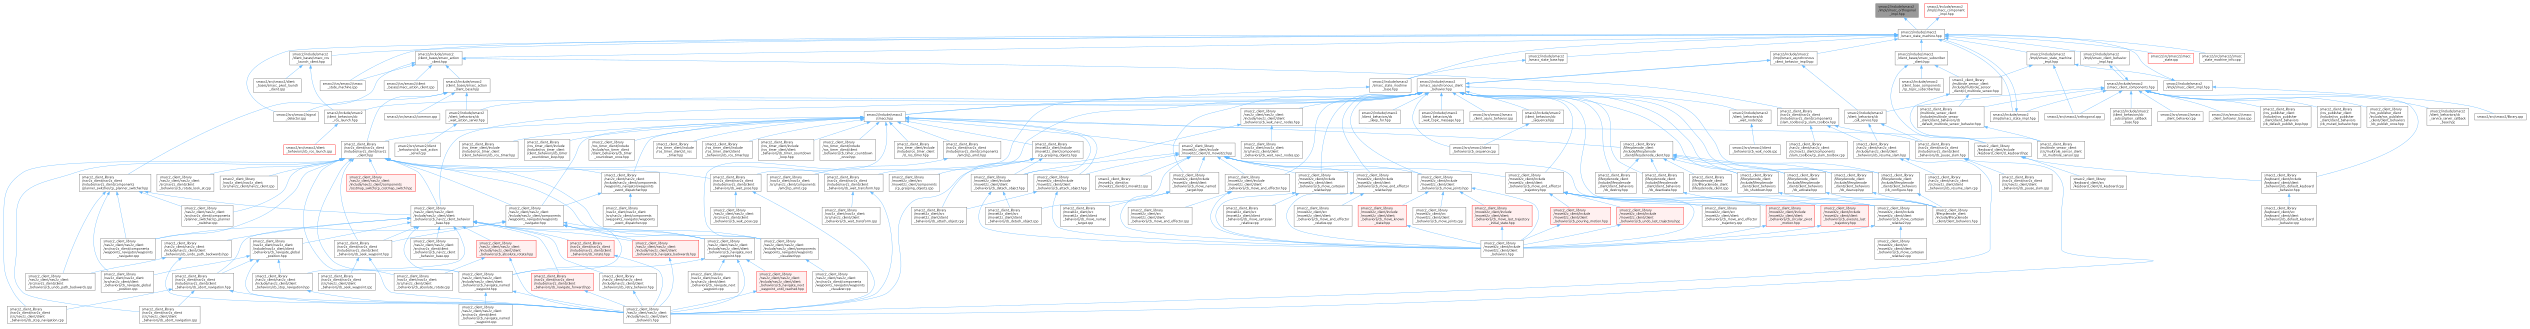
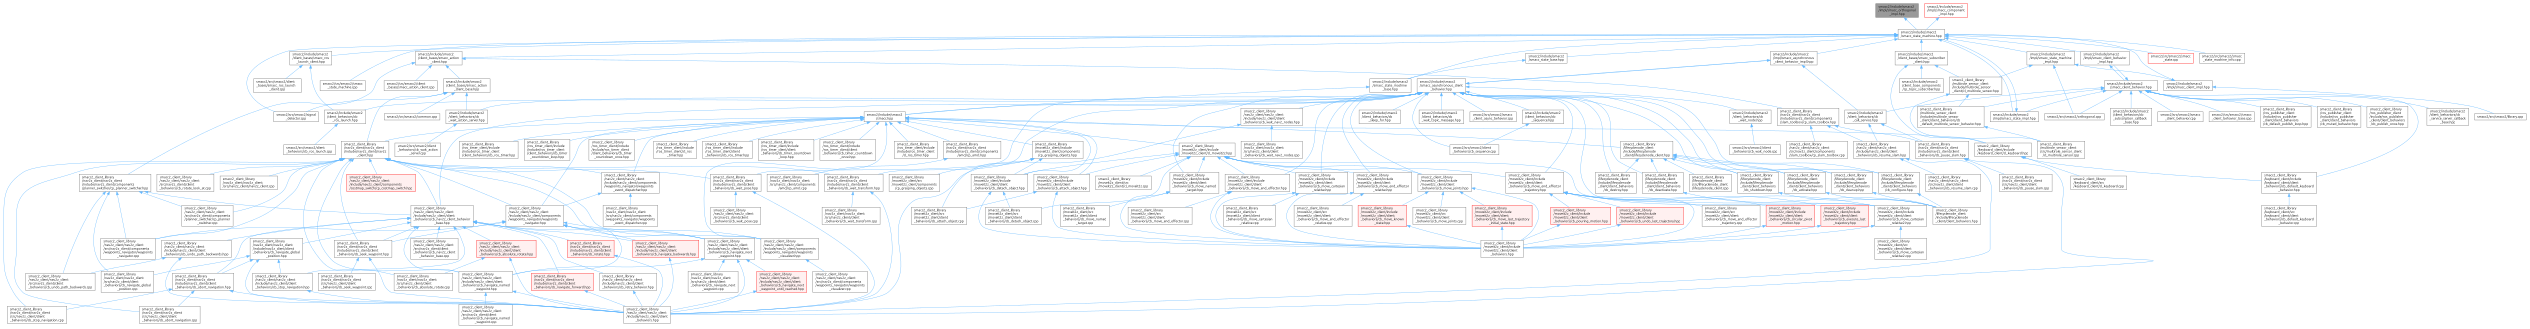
edge "smacc2/src/smacc2/smacc _state_machine.cpp" -> "smacc2/include/smacc2 /client_bases/smacc_action _client.hpp": removed
node "smacc2/src/smacc2/client _bases/smacc_pivot_launch _client.cpp": label "smacc2/src/smacc2/client _bases/smacc_pivot_launch _client.cpp" -> "smacc2/src/smacc2/client _bases/smacc_ros_launch _client.cpp"
node "smacc2/include/smacc2 /smacc_client_components.hpp": label "smacc2/include/smacc2 /smacc_client_components.hpp" -> "smacc2/include/smacc2 /smacc_client_behavior.hpp"
node "smacc2/src/smacc2/client _behaviors/cb_ros_launch.cpp": color red -> grey40
